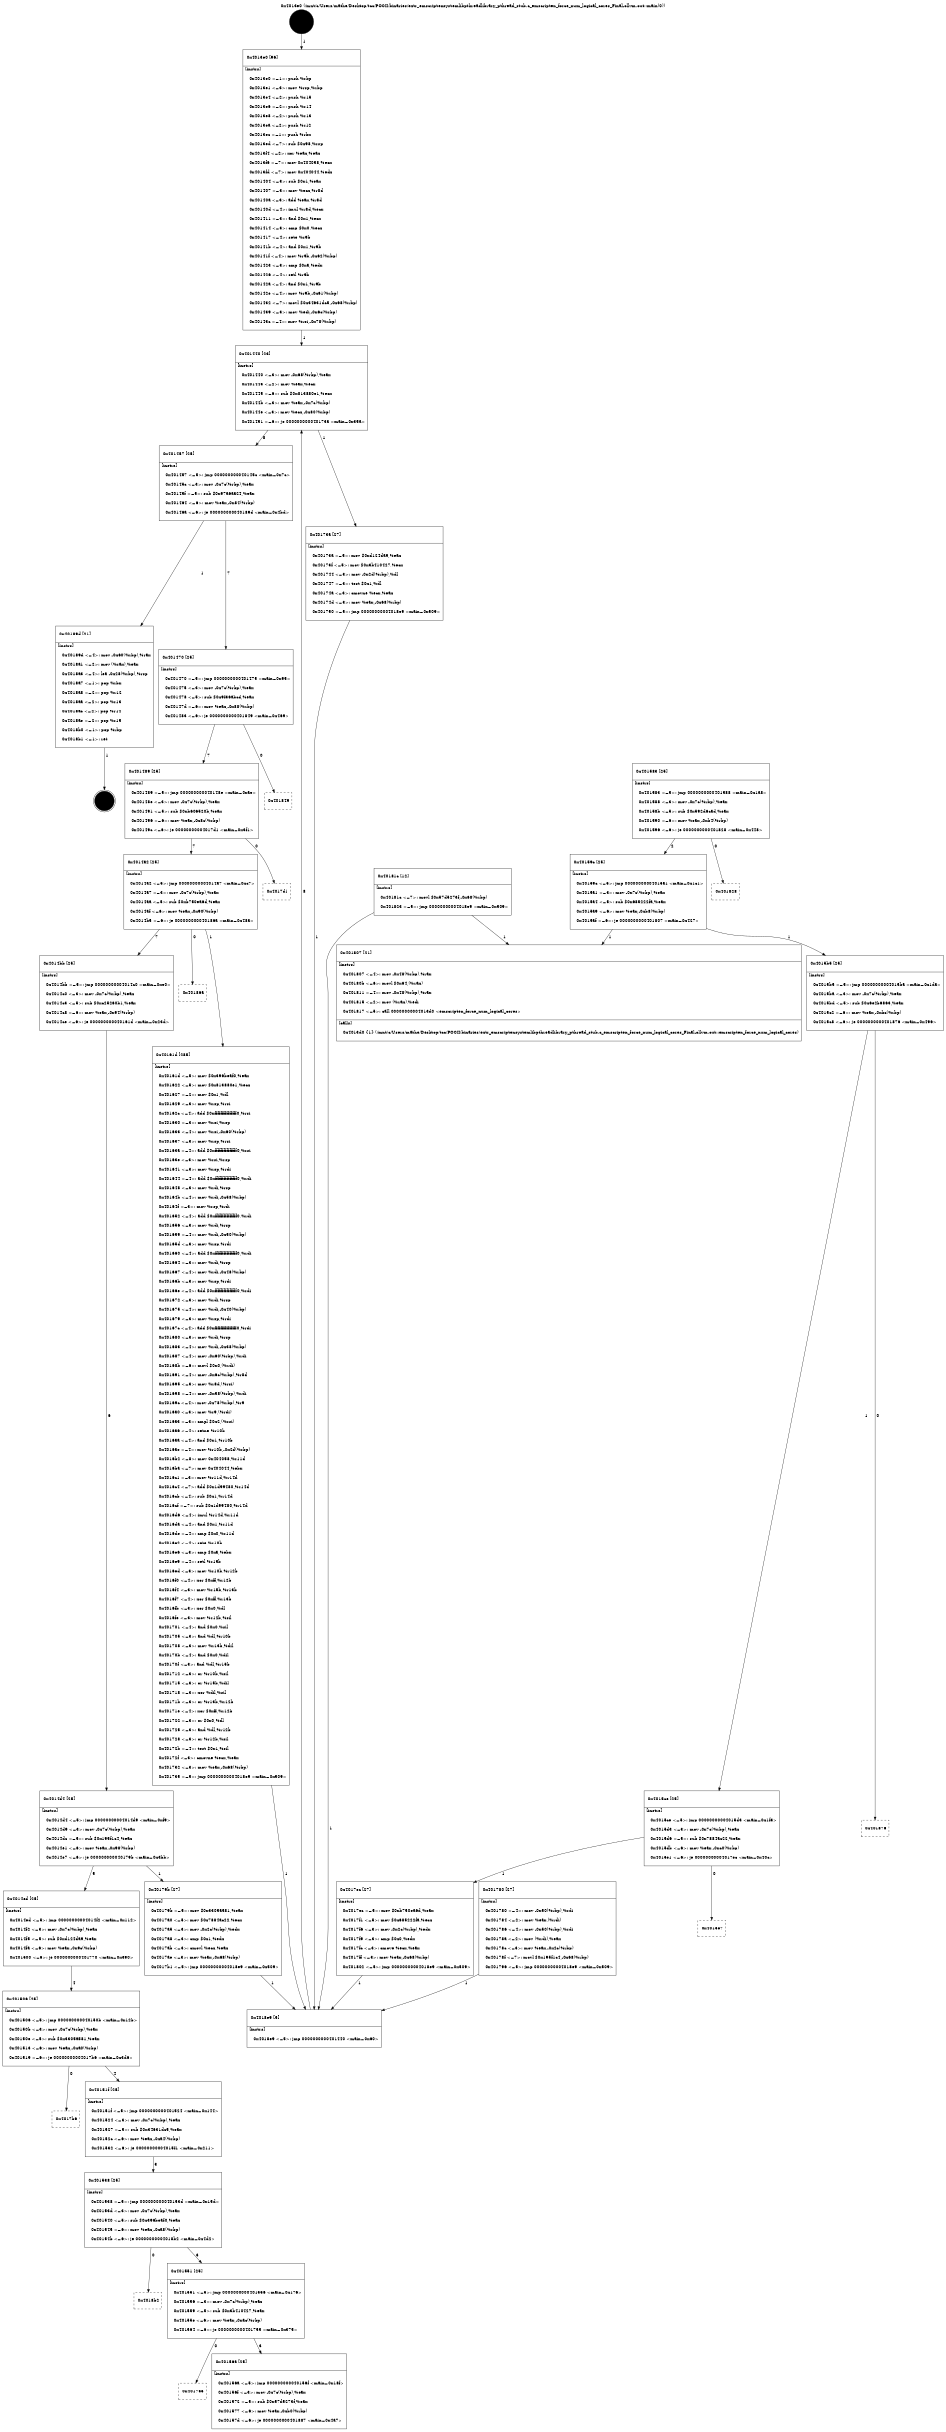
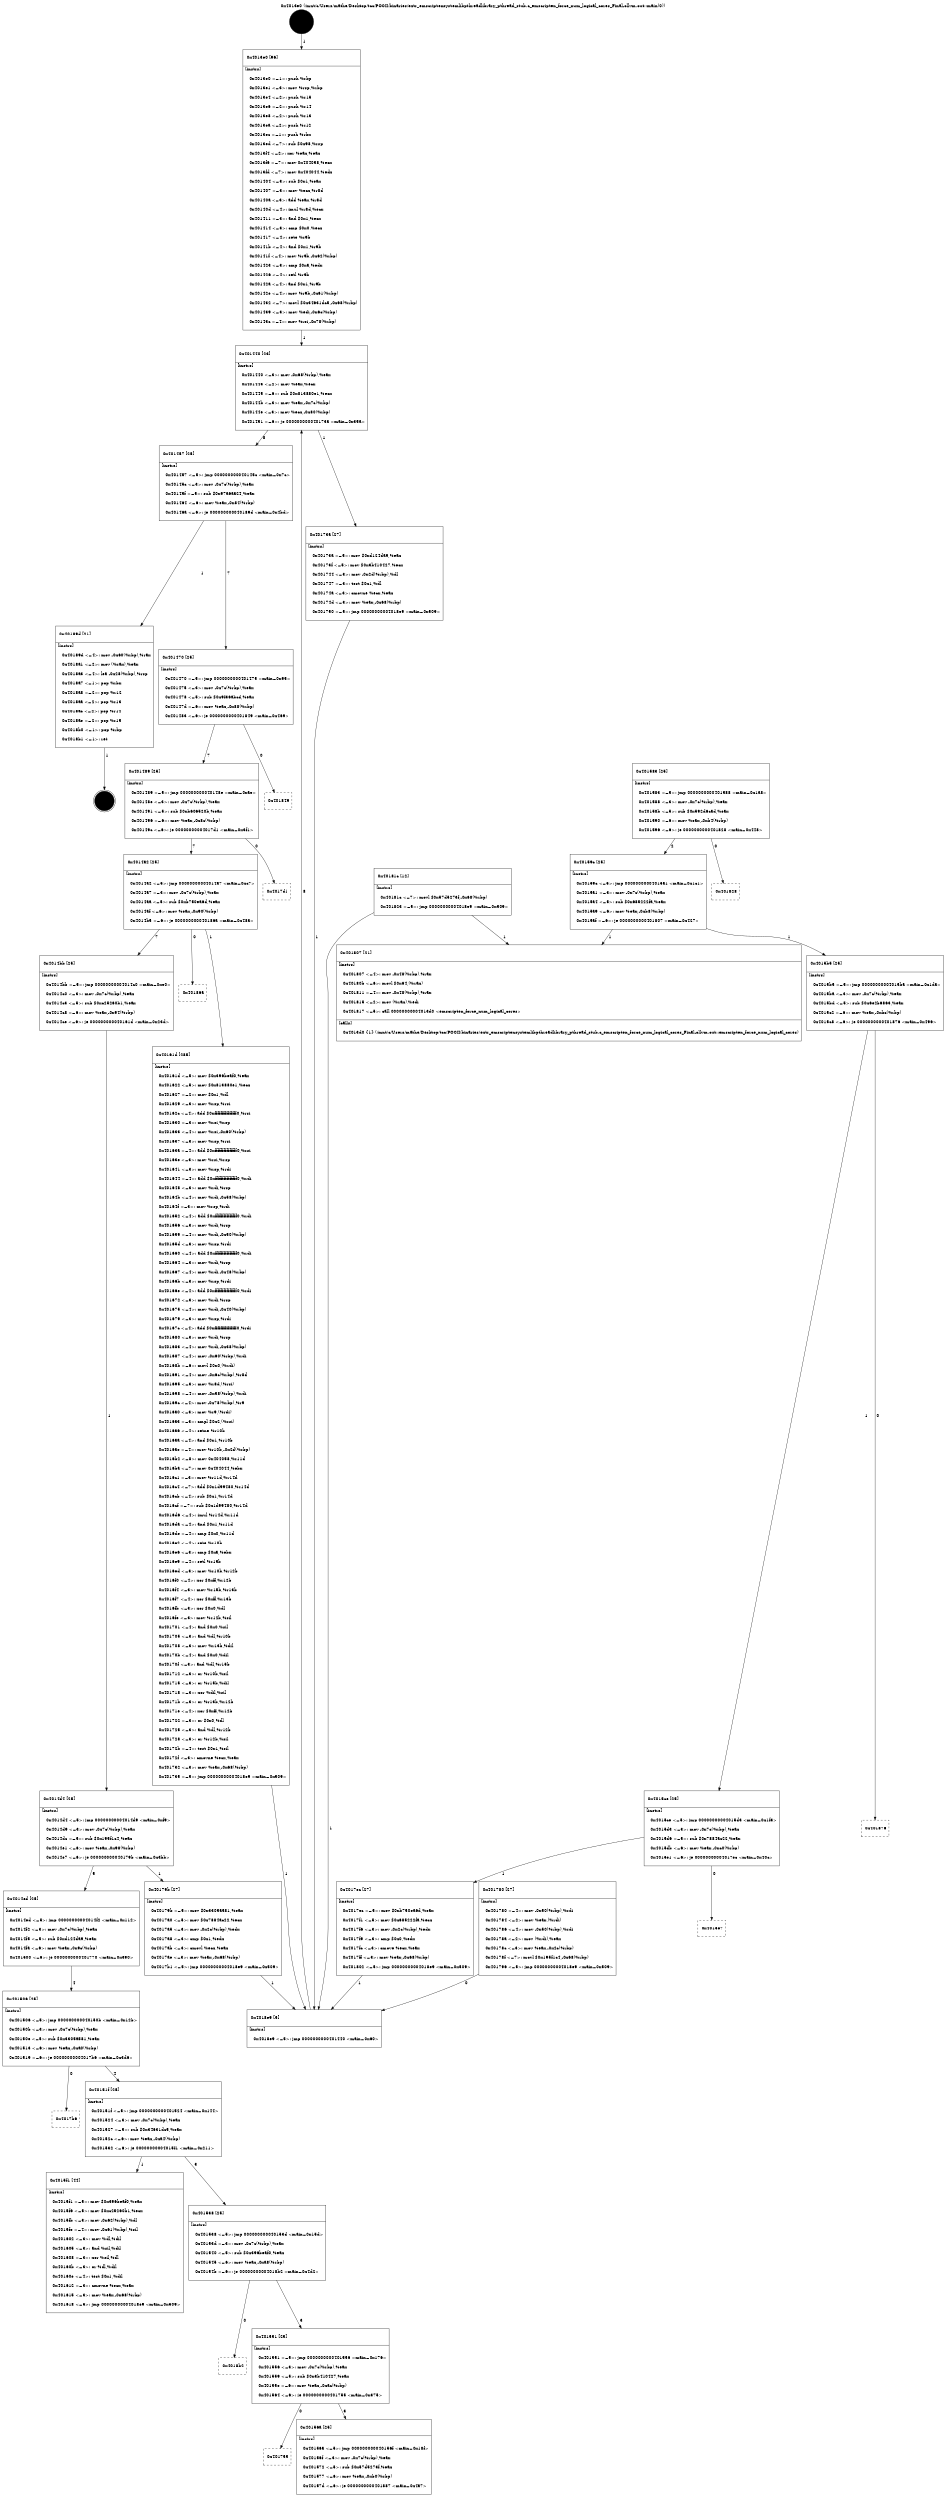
edge "0x4014bb [25]" -> "0x4014d4 [25]": label " 6" -> " 1"
edge "0x401780 [27]" -> "0x4018e9 [5]": label " 1" -> " 0"
node "0x4015f1 [44]": added
